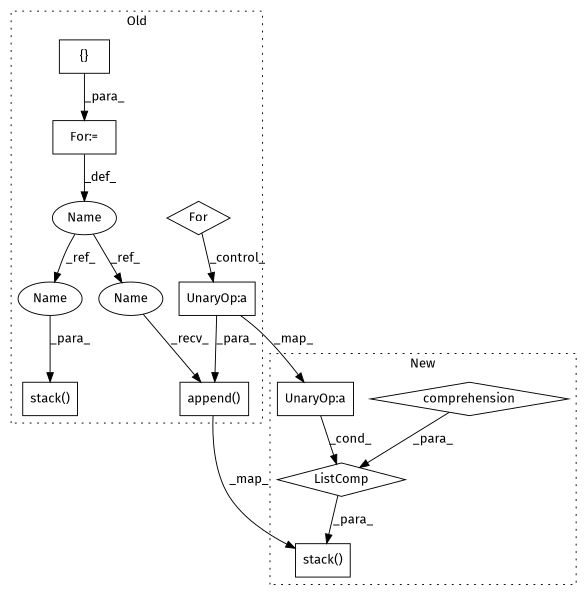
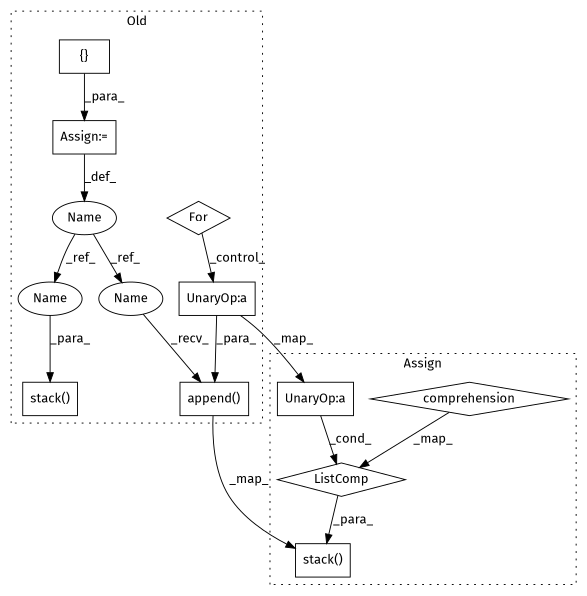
node "For:=": label "For:=" -> "Assign:="
cluster "New": label "New" -> "Assign"
edge "comprehension" -> "ListComp": label "_para_" -> "_map_"
